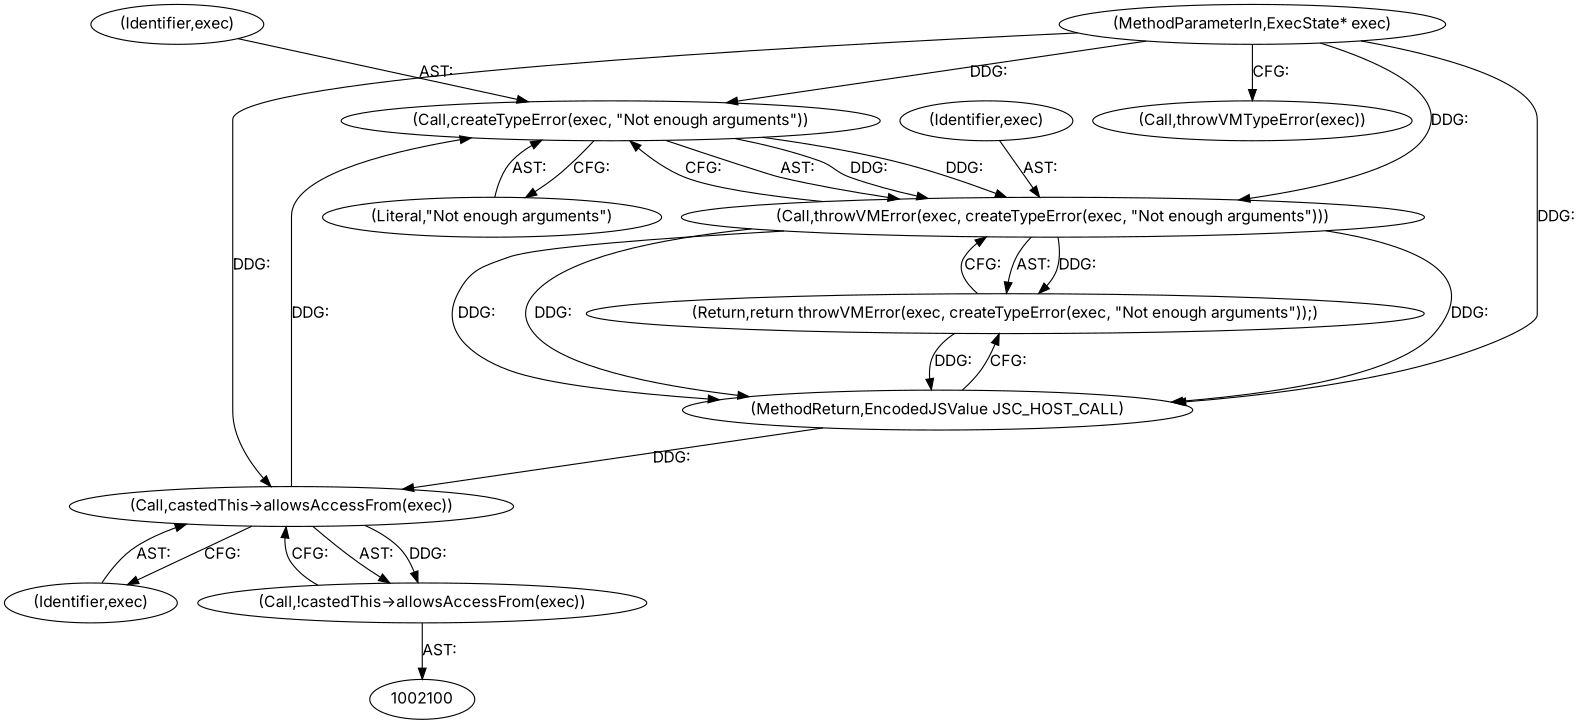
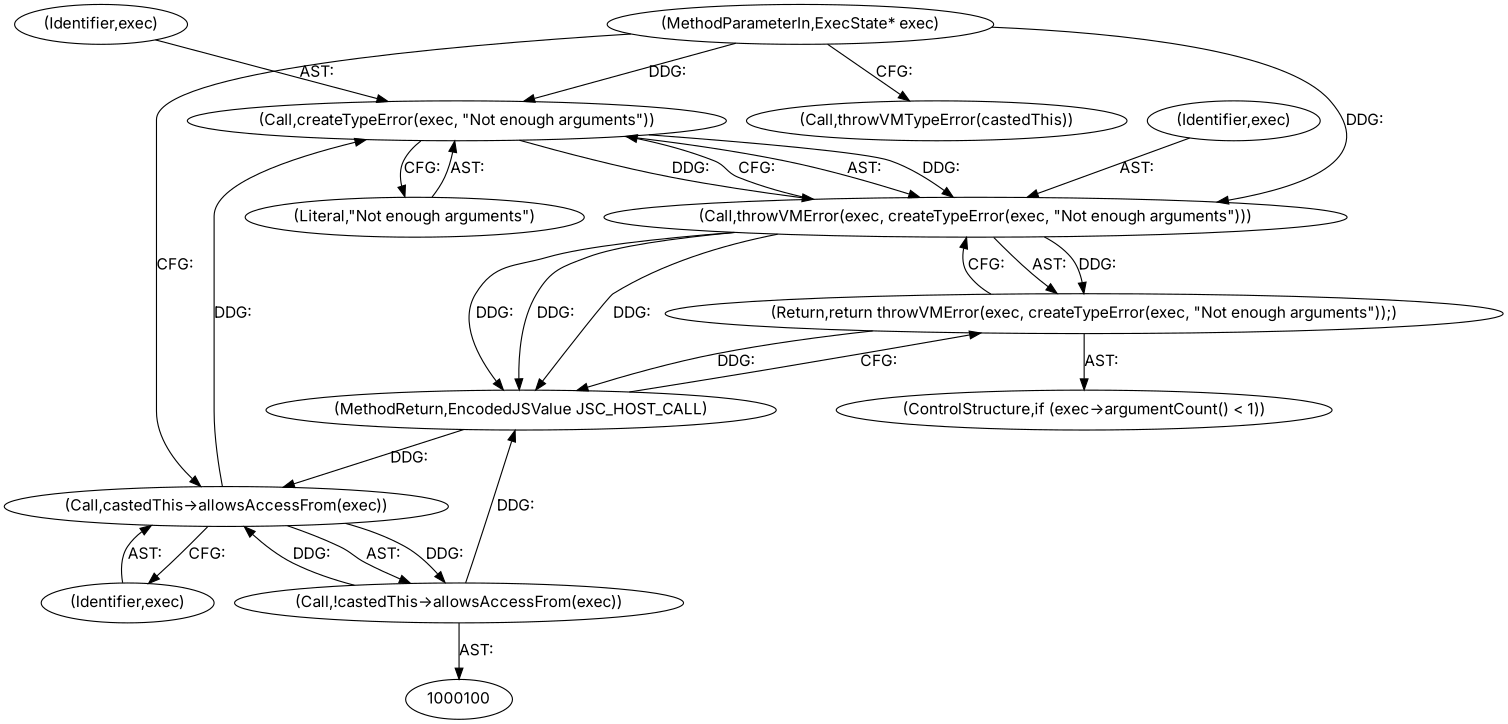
node "(Call,throwVMTypeError(exec))": label "(Call,throwVMTypeError(exec))" -> "(Call,throwVMTypeError(castedThis))"
edge "(MethodParameterIn,ExecState* exec)" -> "(Call,castedThis->allowsAccessFrom(exec))": label "DDG: " -> "CFG: "
edge "(MethodParameterIn,ExecState* exec)" -> "(MethodReturn,EncodedJSValue JSC_HOST_CALL)": now "(Call,!castedThis->allowsAccessFrom(exec))" -> "(MethodReturn,EncodedJSValue JSC_HOST_CALL)"
node "(ControlStructure,if (exec->argumentCount() < 1))": added
edge "(Call,!castedThis->allowsAccessFrom(exec))" -> "(Call,castedThis->allowsAccessFrom(exec))": label "CFG: " -> "DDG: "
node "1002100": label "1002100" -> "1000100"
